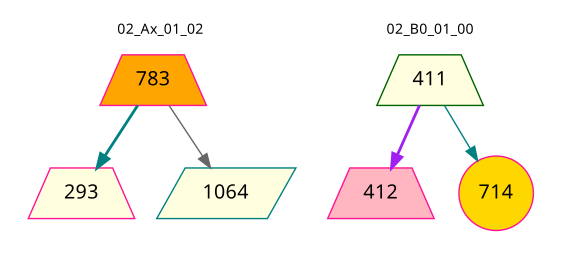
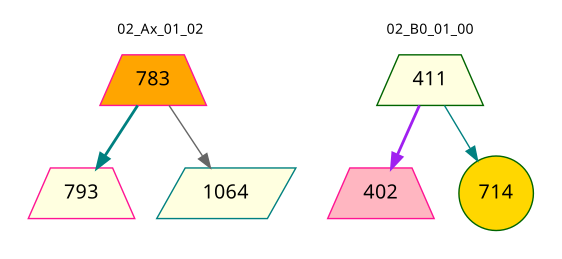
node "293": label "293" -> "793"
node "412": label "412" -> "402"
node "714": color deeppink -> darkgreen
